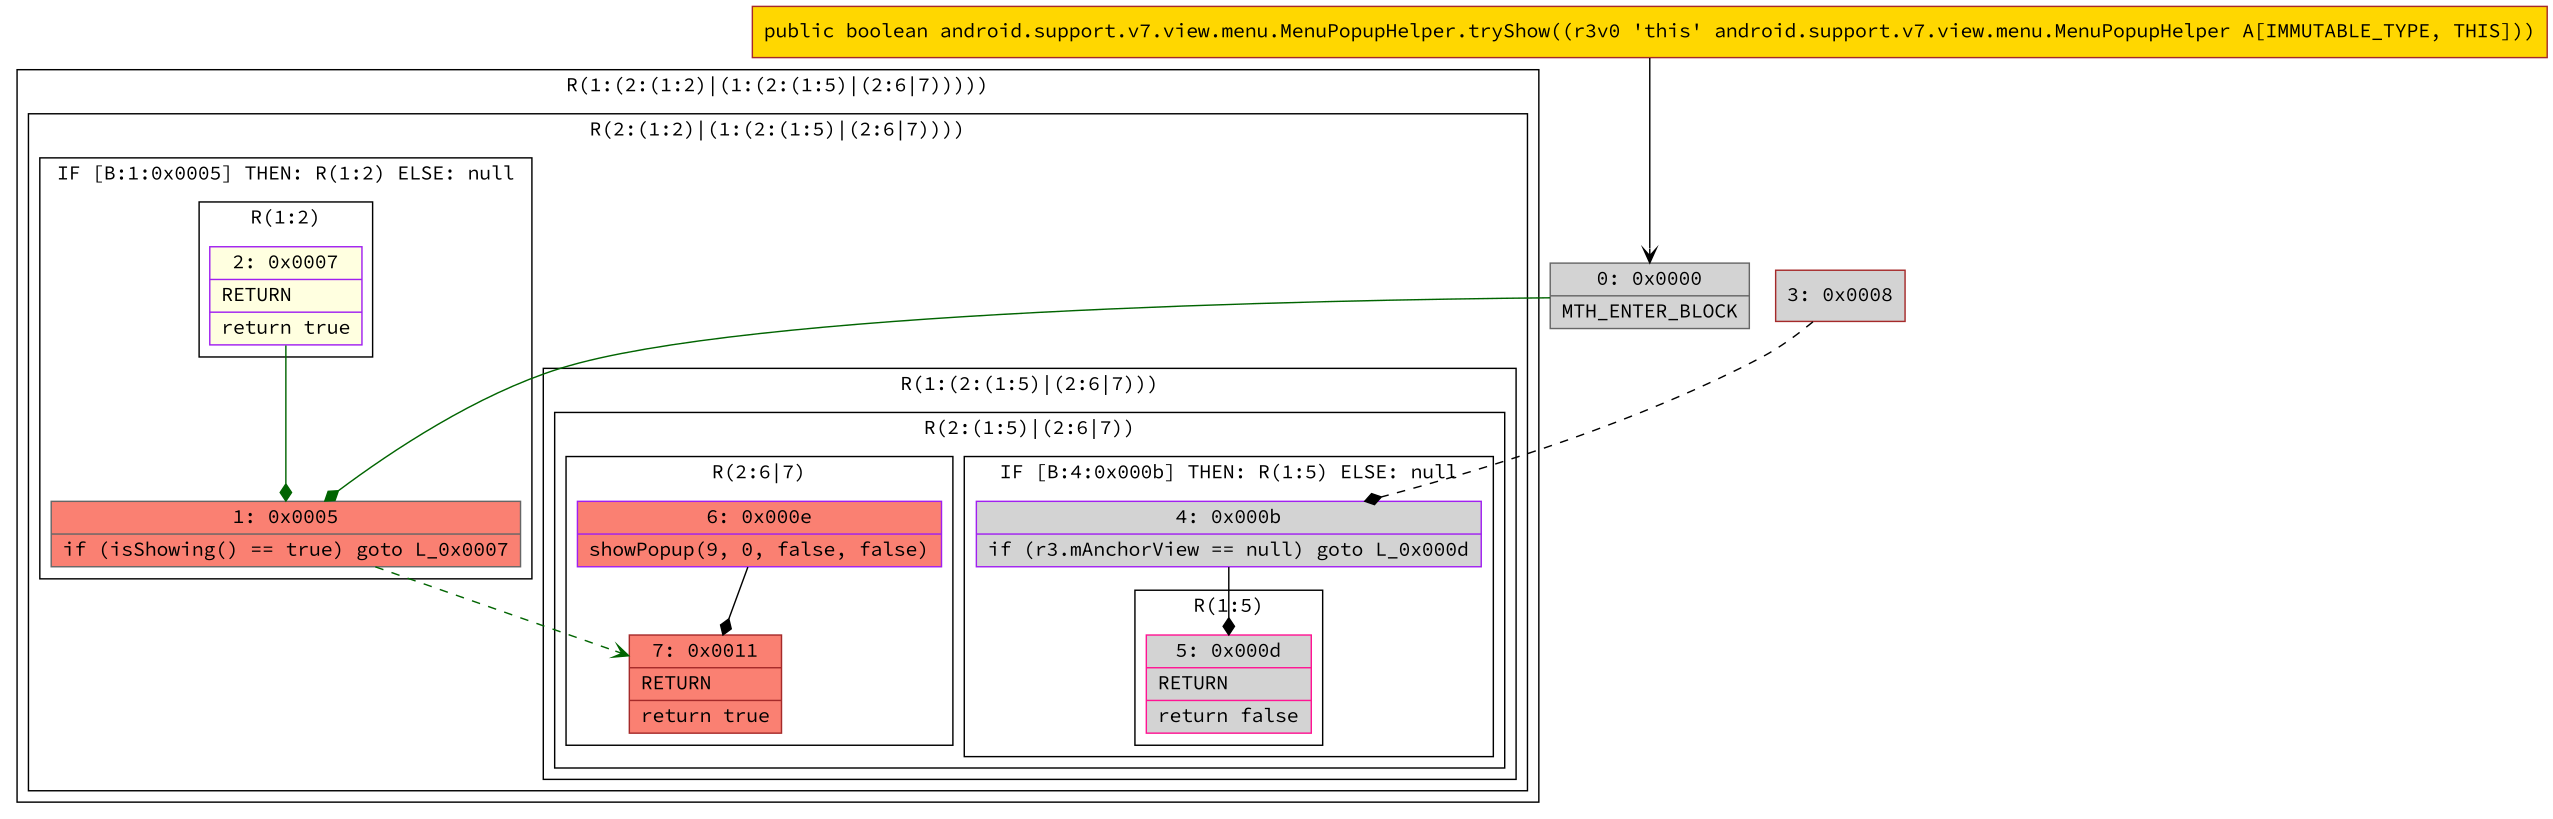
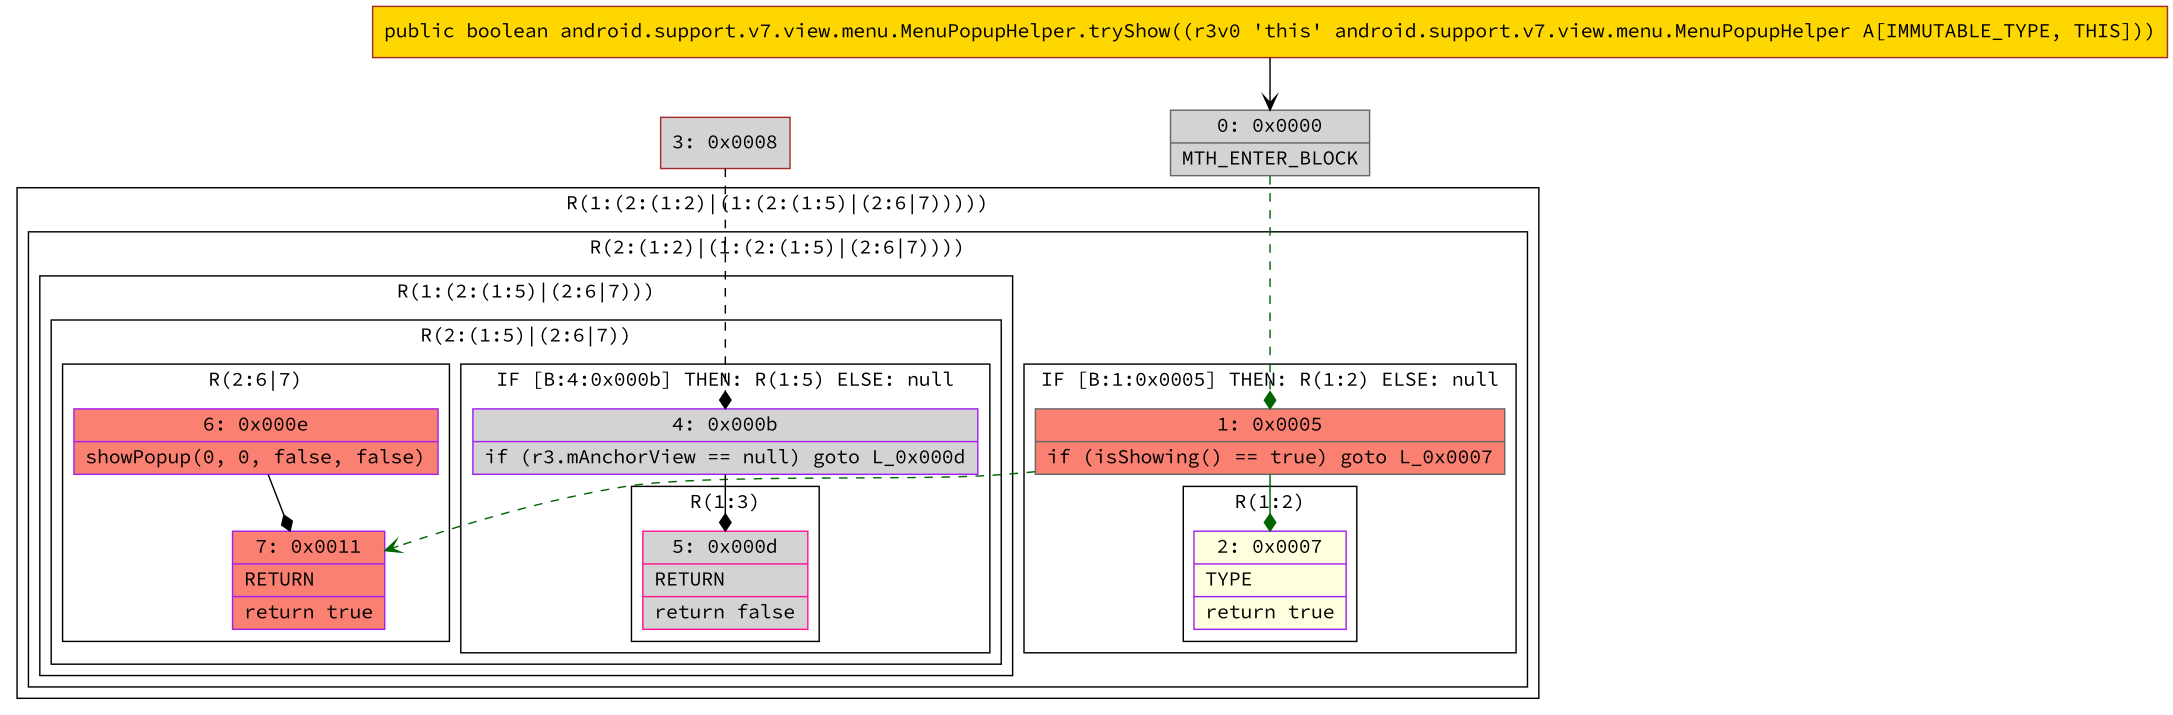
node "2: 0x0007": text "RETURN" -> "TYPE"
edge "0: 0x0000" -> "1: 0x0005": style solid -> dashed
edge "2: 0x0007" -> "1: 0x0005": reversed
node "6: 0x000e": text "showPopup(9, 0, false, false)" -> "showPopup(0, 0, false, false)"
cluster "R(1:5)": label "R(1:5)" -> "R(1:3)"
node "7: 0x0011": color brown -> purple
